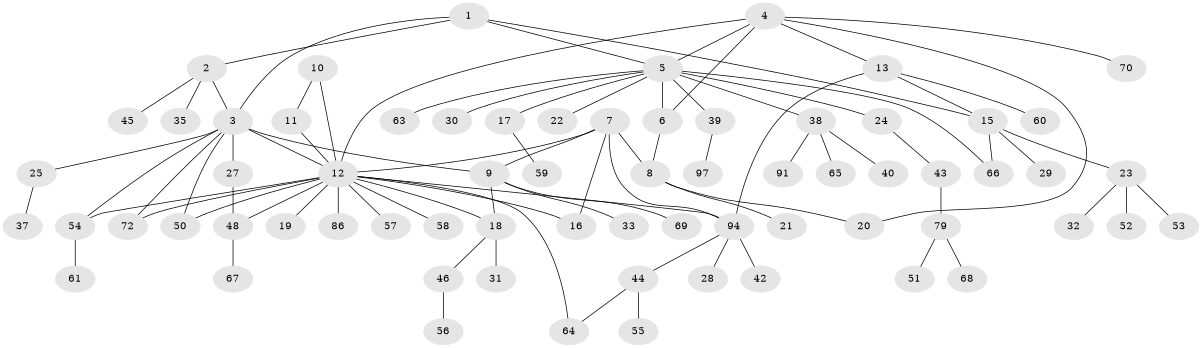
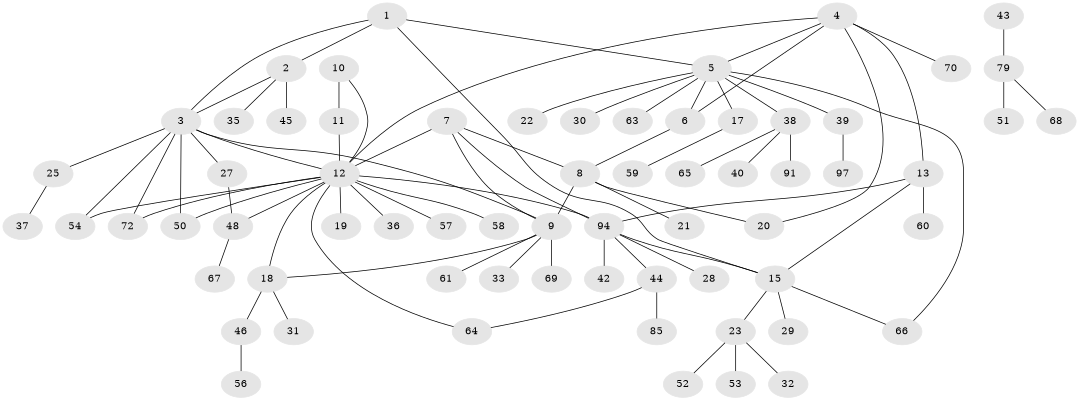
node "24": removed
edge "8" -- "9": added
node "86": label "86" -> "36"
node "16": removed
edge "54" -- "61": now "9" -- "61"
edge "94" -- "15": added
node "55": label "55" -> "85"
